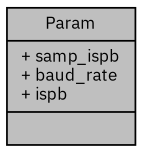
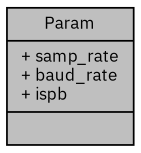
node "Param": text "+ samp_ispb" -> "+ samp_rate"
